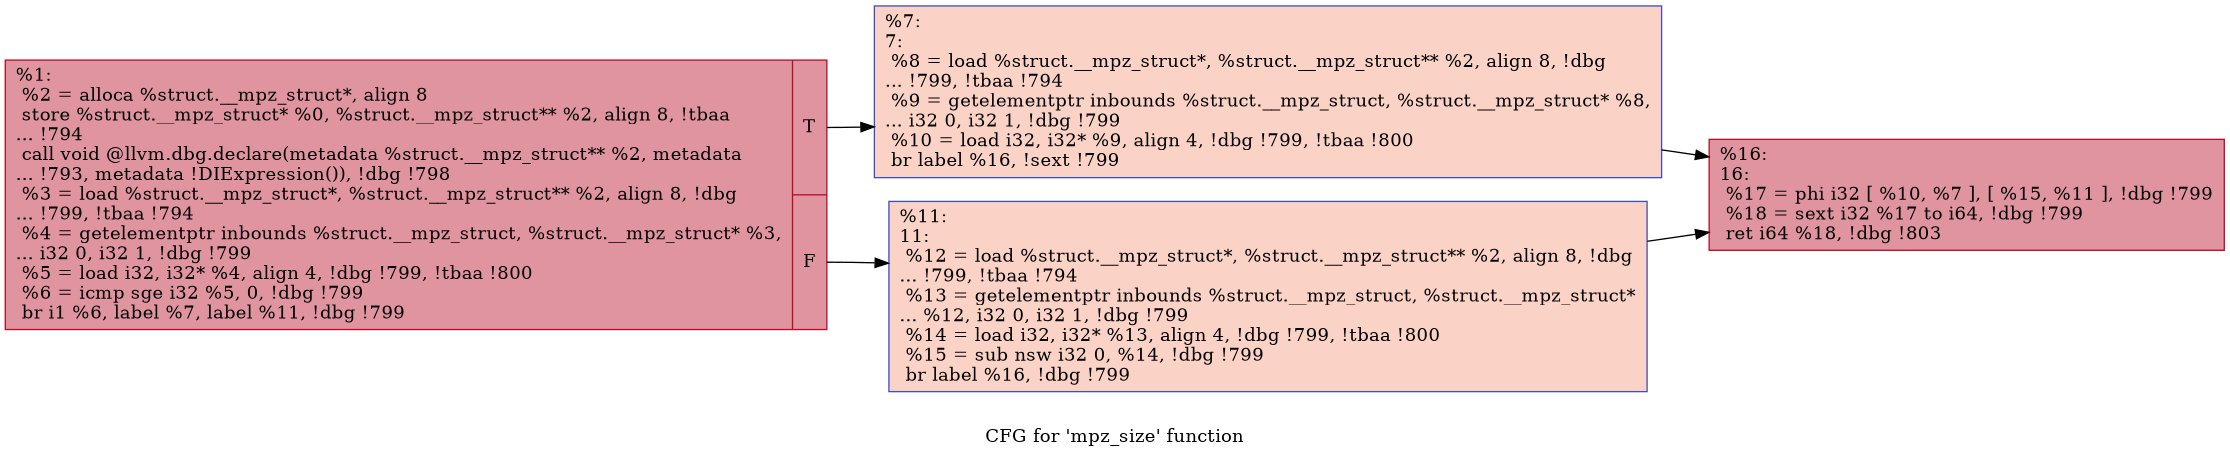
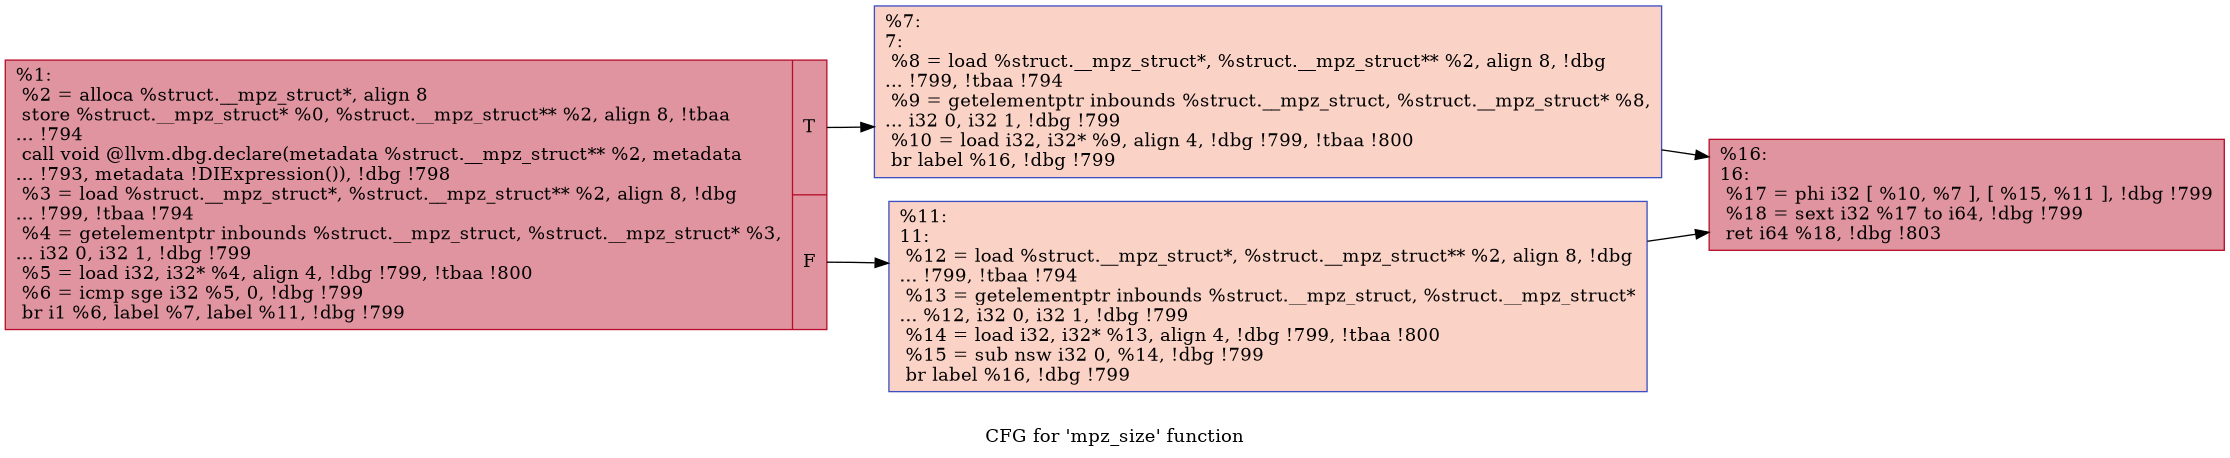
node "%7:": text "br label %16, !sext !799" -> "br label %16, !dbg !799"
